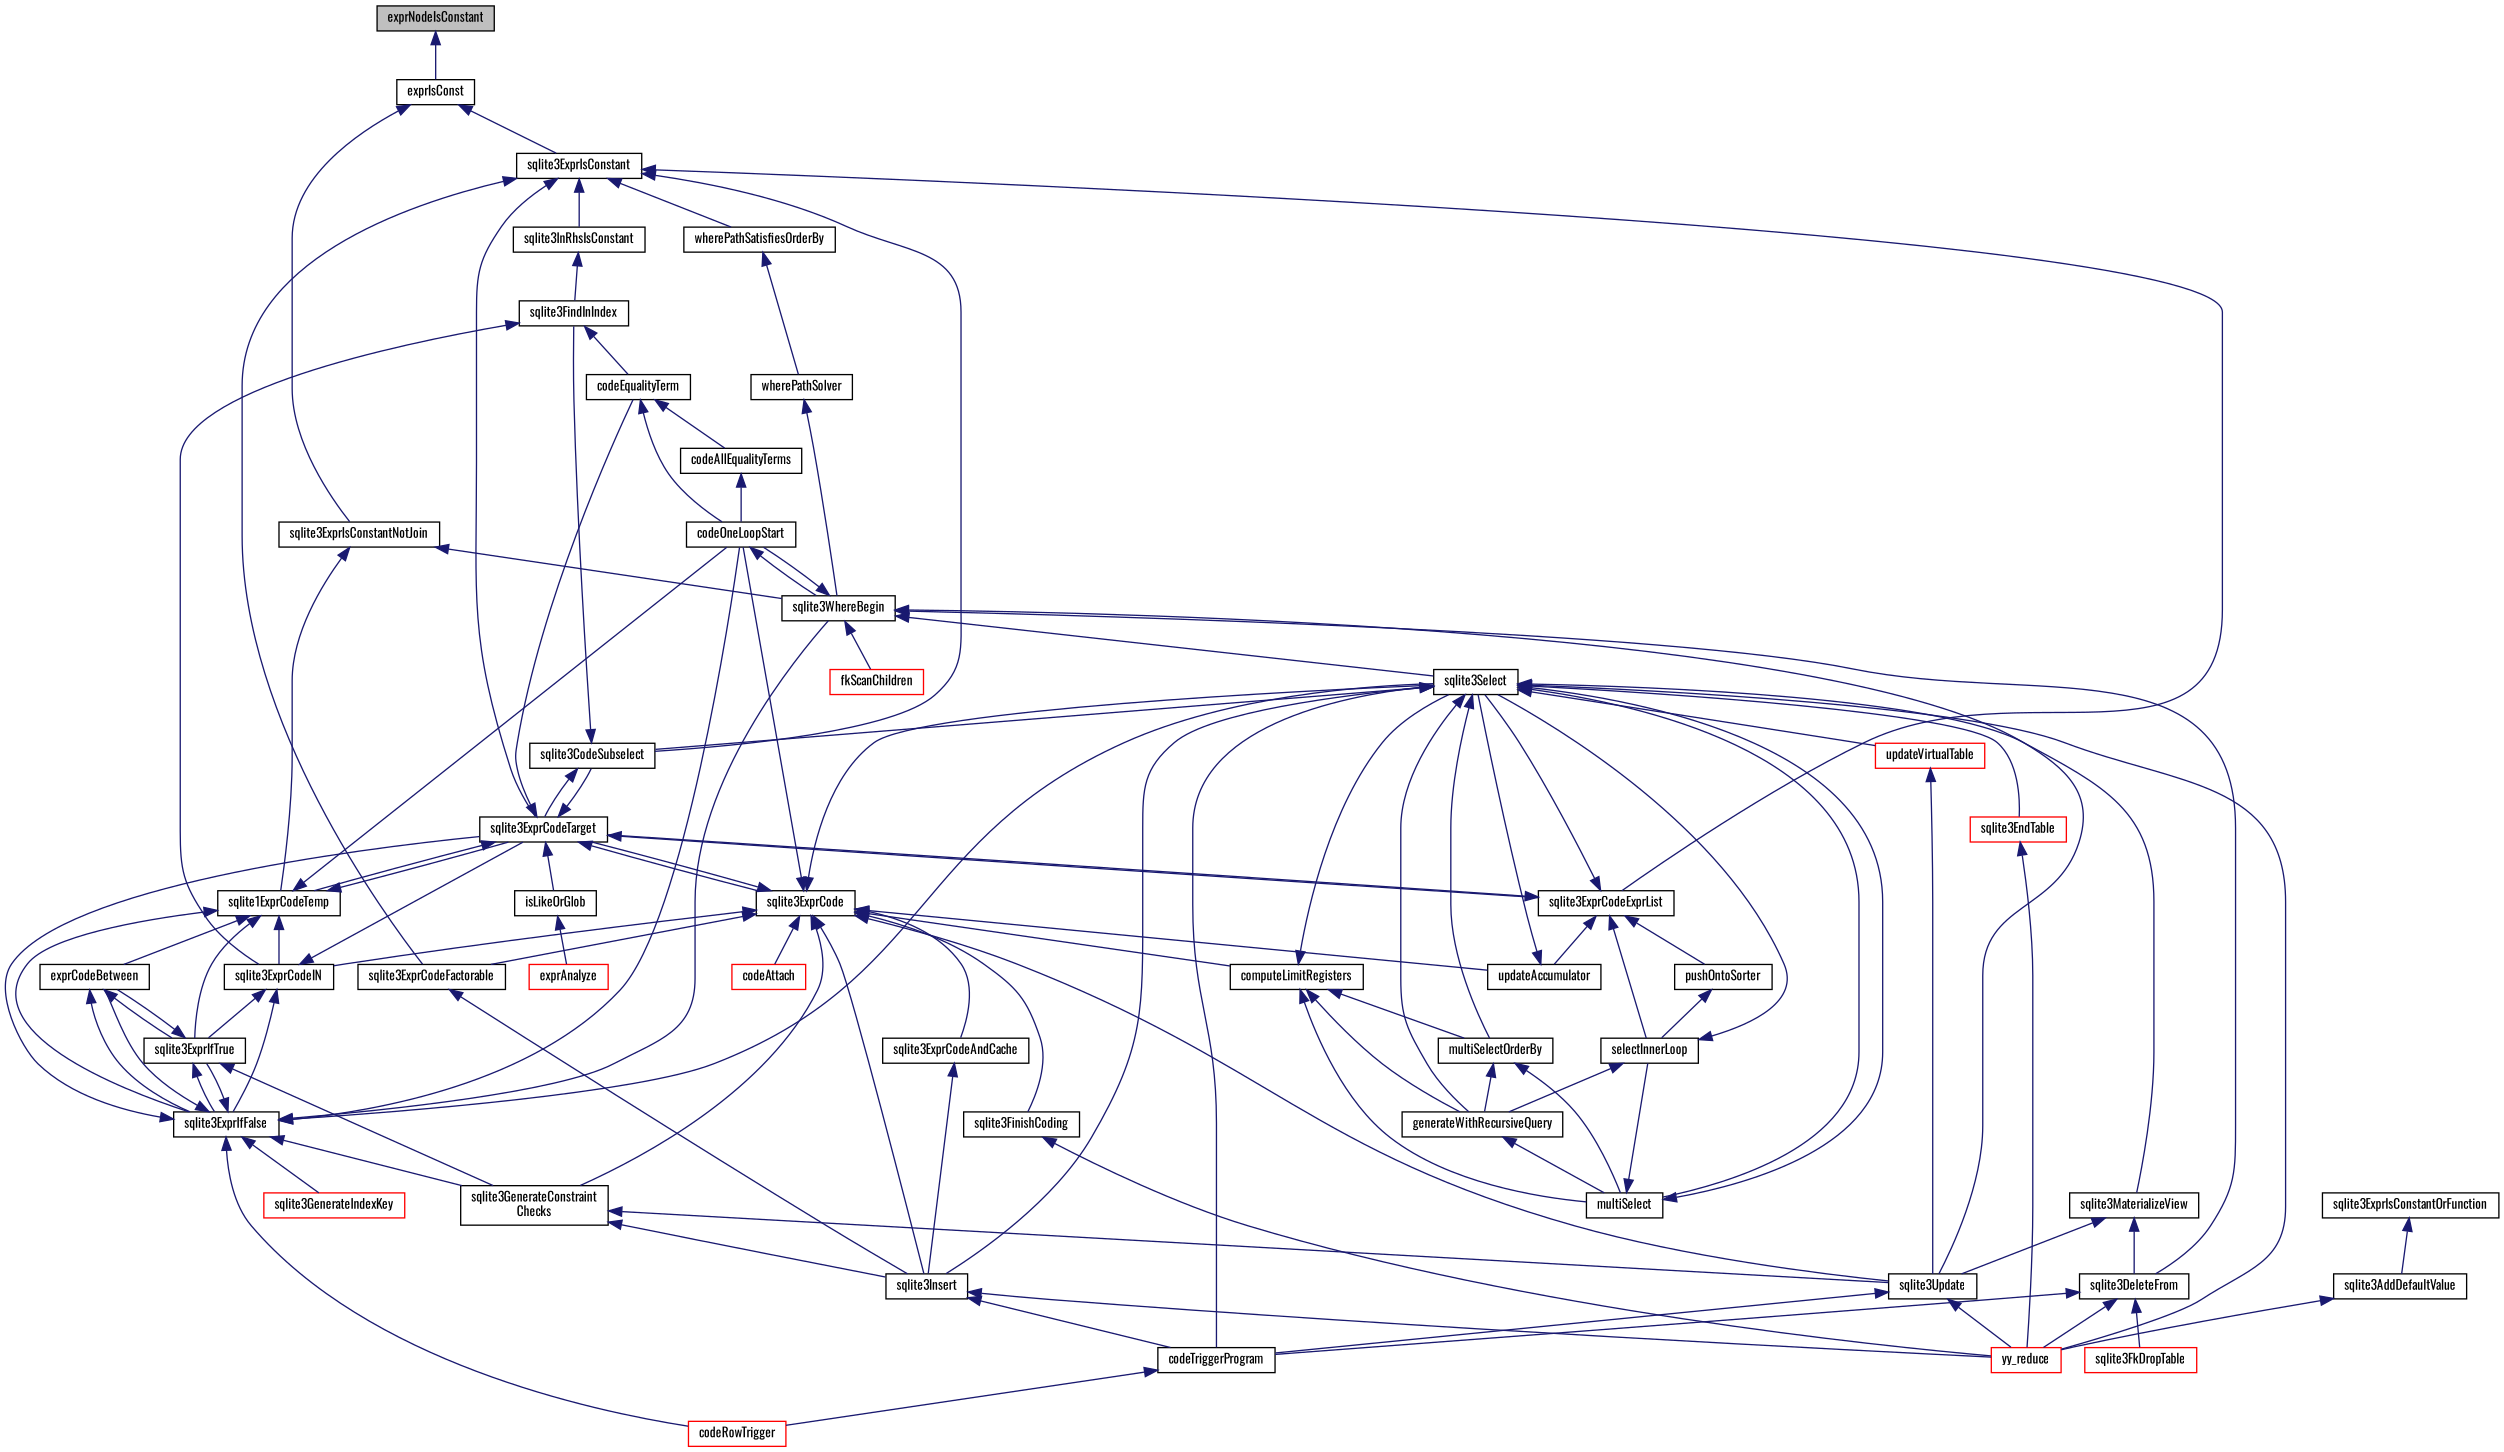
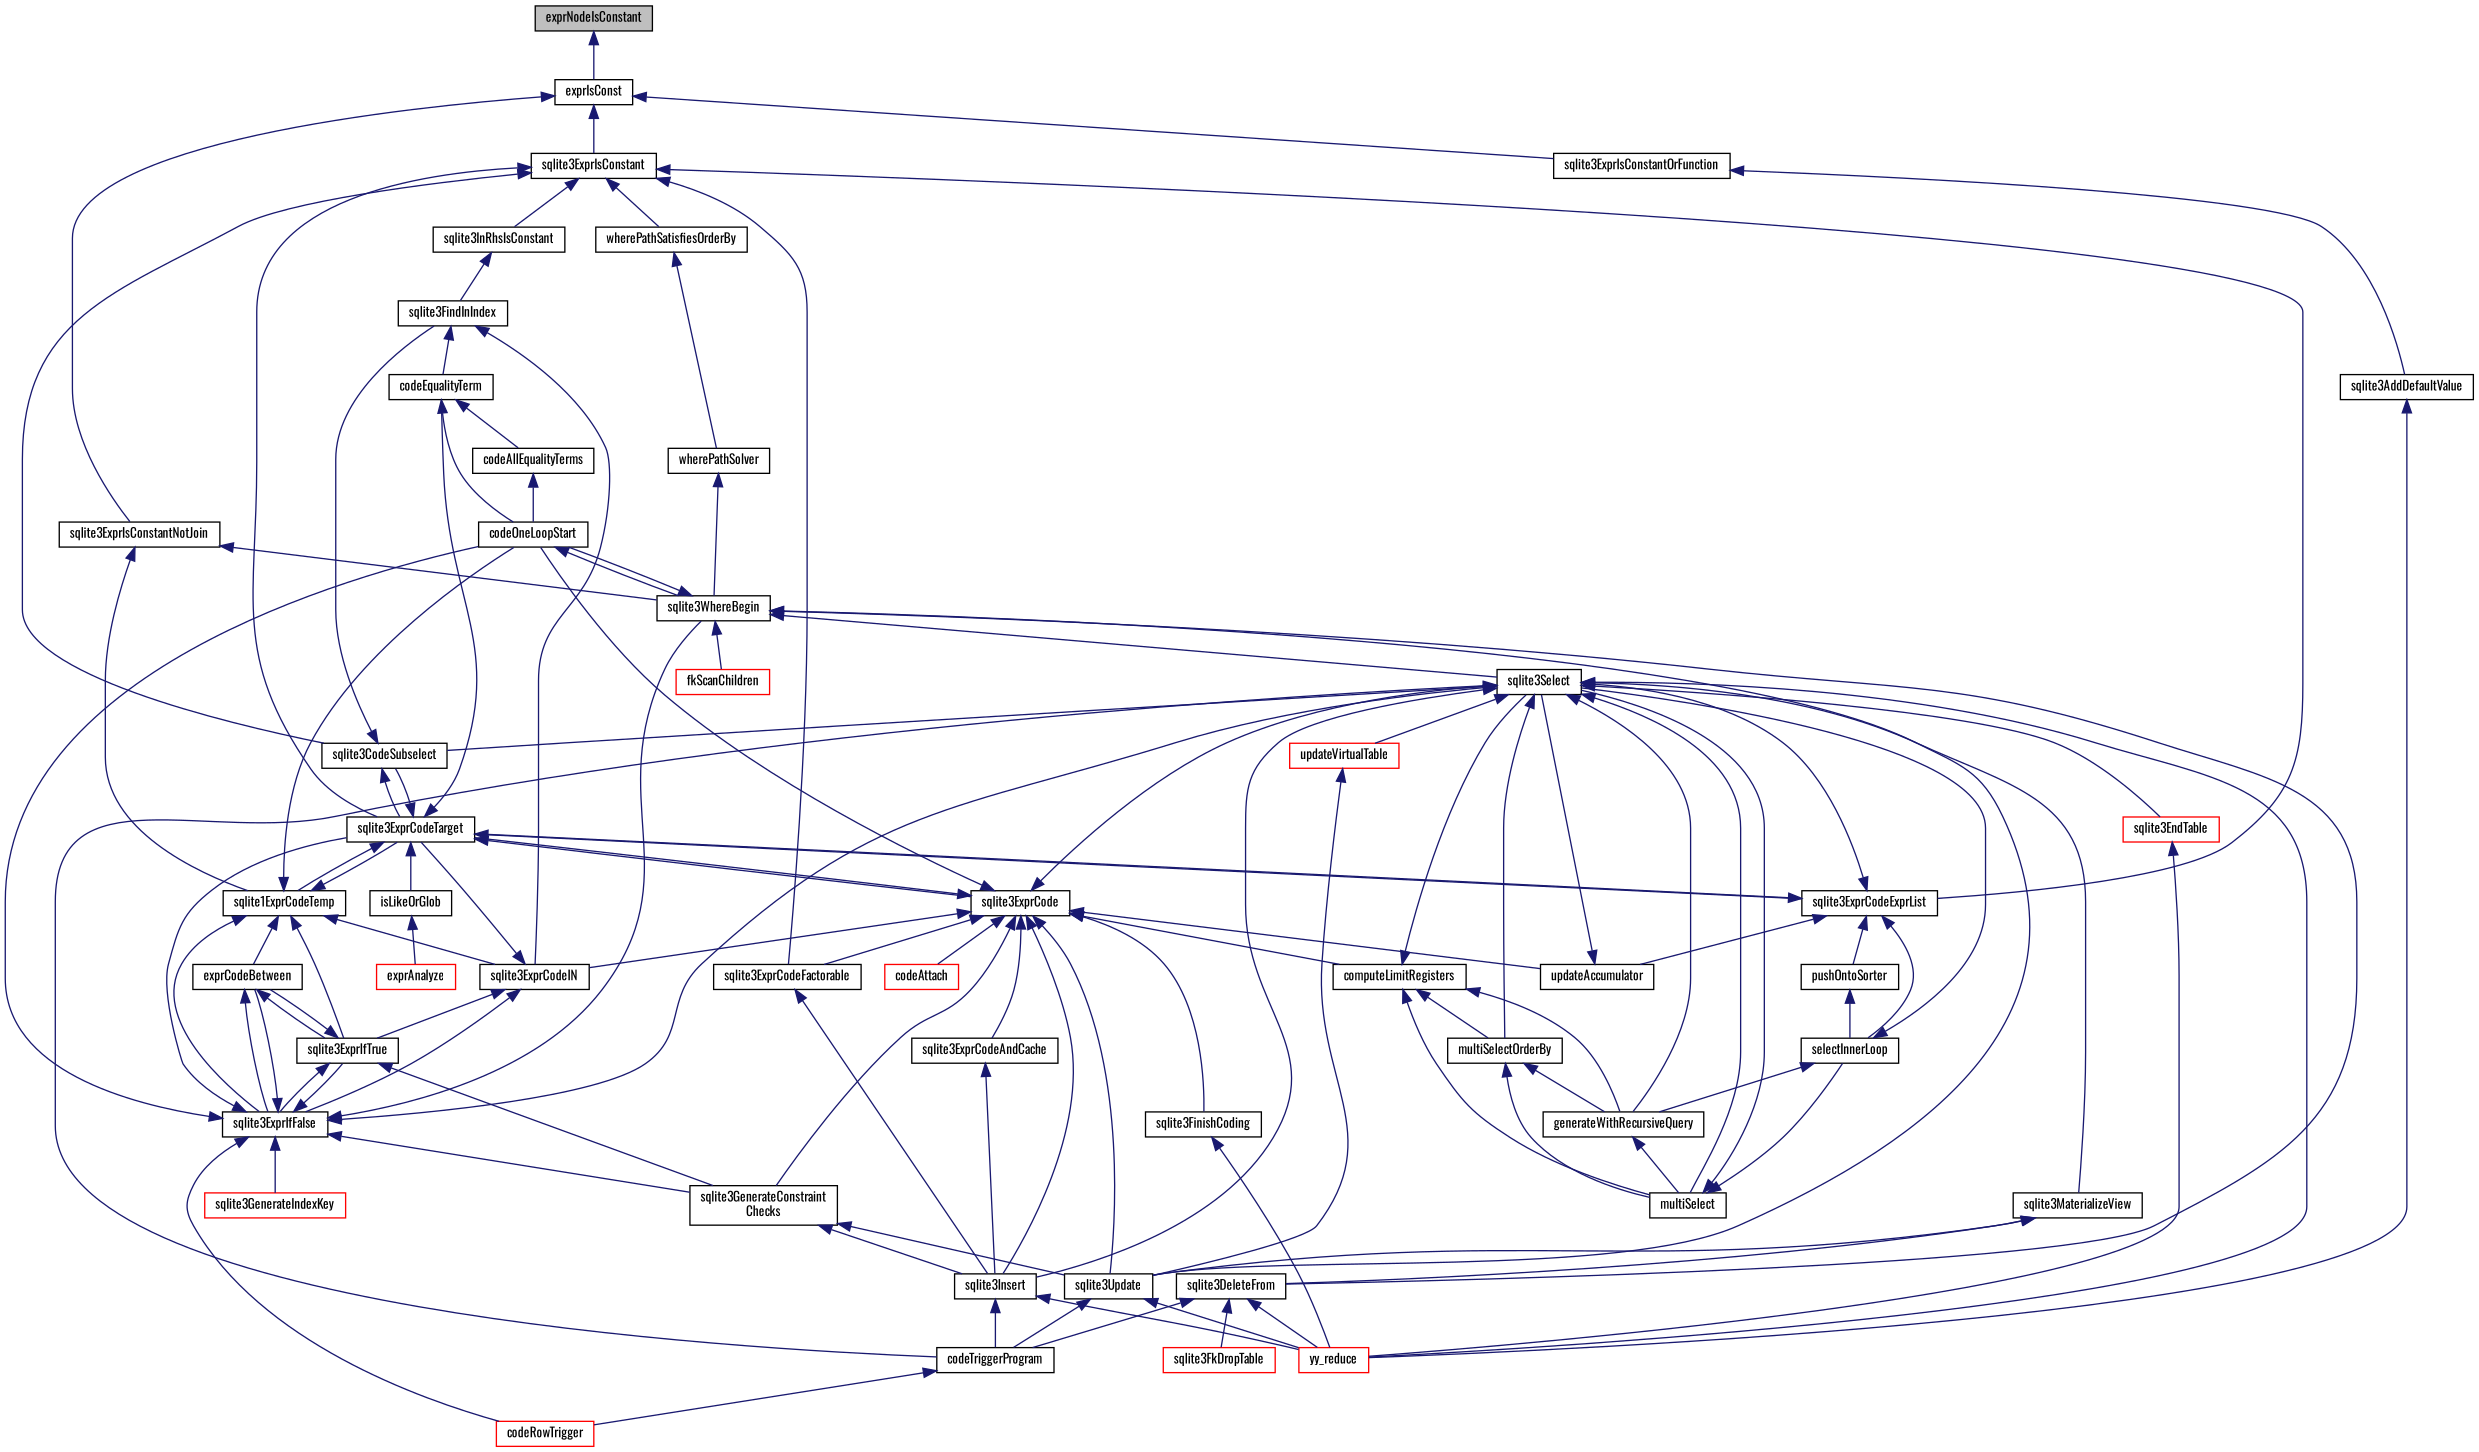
edge "sqlite3ExprIsConstantOrFunction" -> "exprIsConst": added
